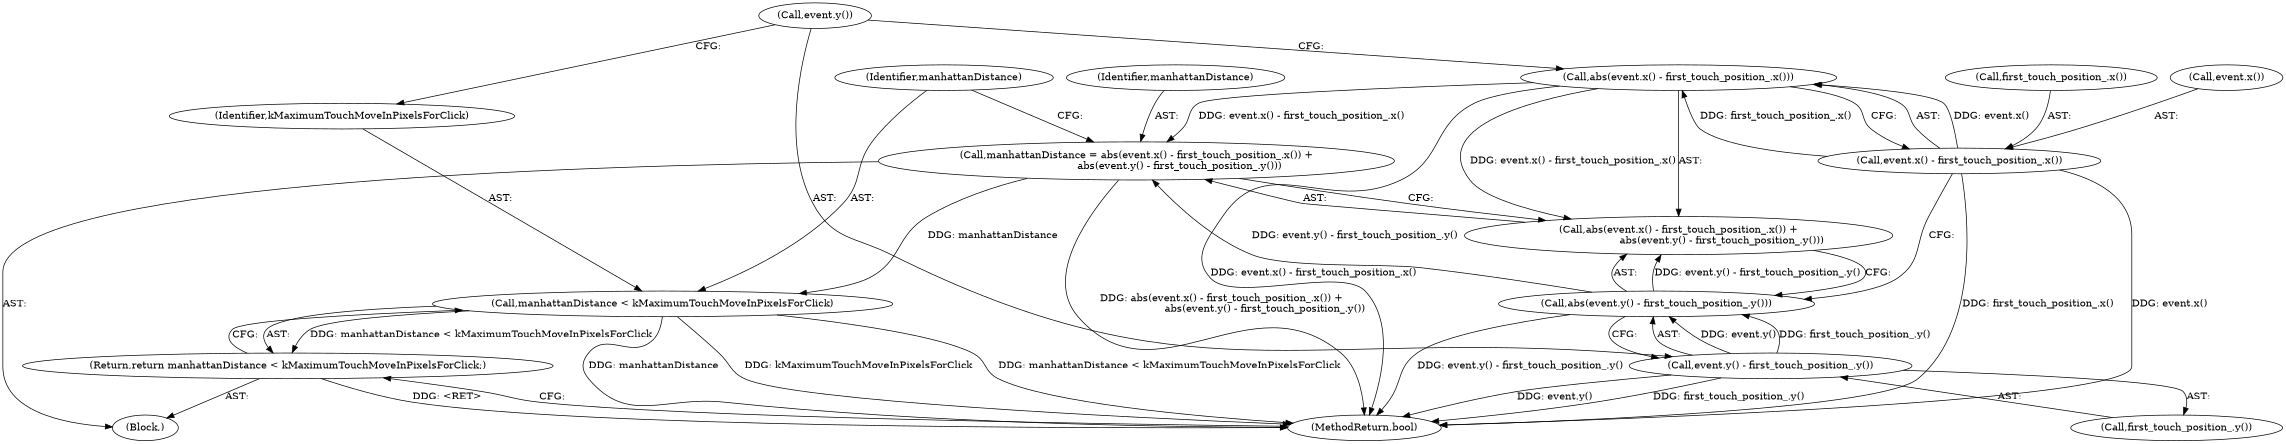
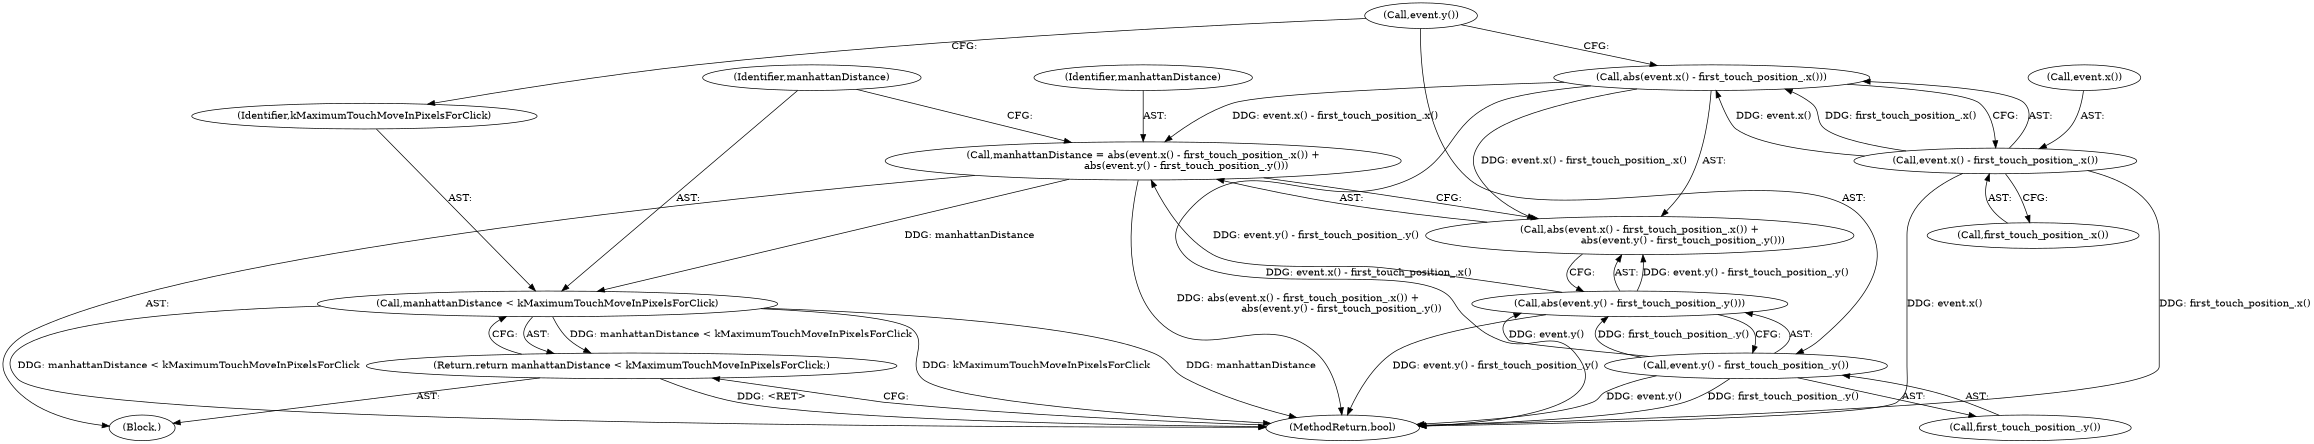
edge "(Call,event.x() - first_touch_position_.x())" -> "(Call,abs(event.y() - first_touch_position_.y()))": now "(Call,event.x() - first_touch_position_.x())" -> "(Call,first_touch_position_.x())"
